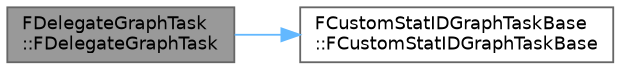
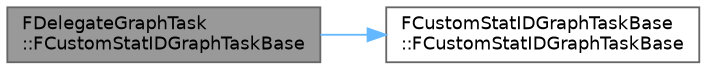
node "FDelegateGraphTask ::FDelegateGraphTask": label "FDelegateGraphTask ::FDelegateGraphTask" -> "FDelegateGraphTask ::FCustomStatIDGraphTaskBase"
